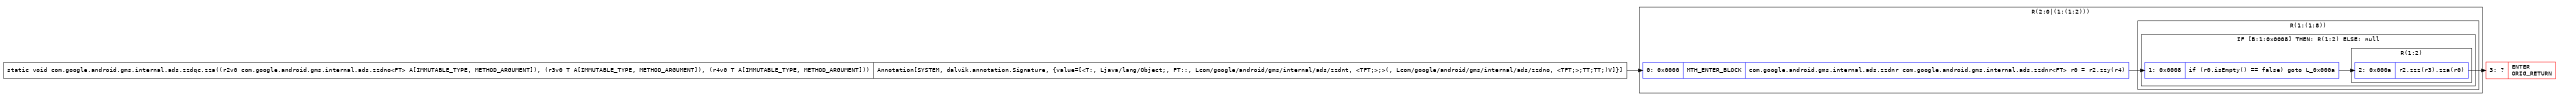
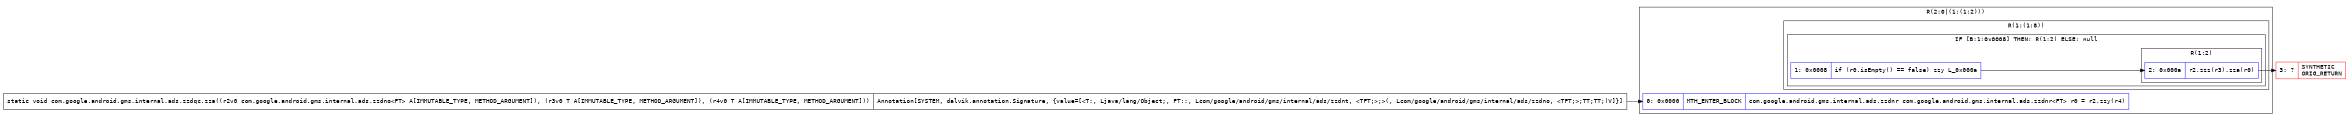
node "3: ?": text "ENTER" -> "SYNTHETIC"
edge "0: 0x0000" -> "1: 0x0008": removed
node "1: 0x0008": text "if (r0.isEmpty() == false) goto L_0x000a" -> "if (r0.isEmpty() == false) zzy L_0x000a"
